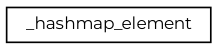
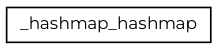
node "_hashmap_element": label "_hashmap_element" -> "_hashmap_hashmap"
